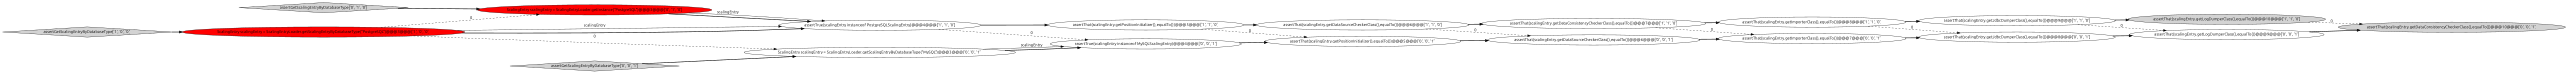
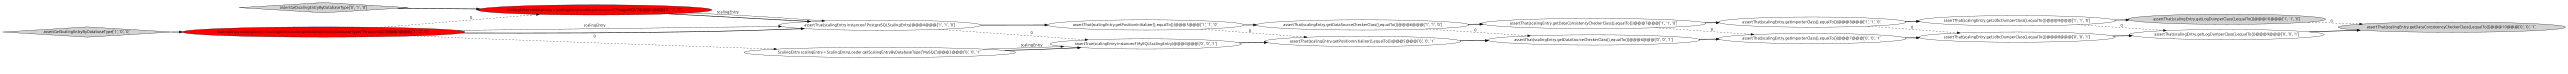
node "assertGetScalingEntryByDatabaseType['0', '0', '1']": removed
